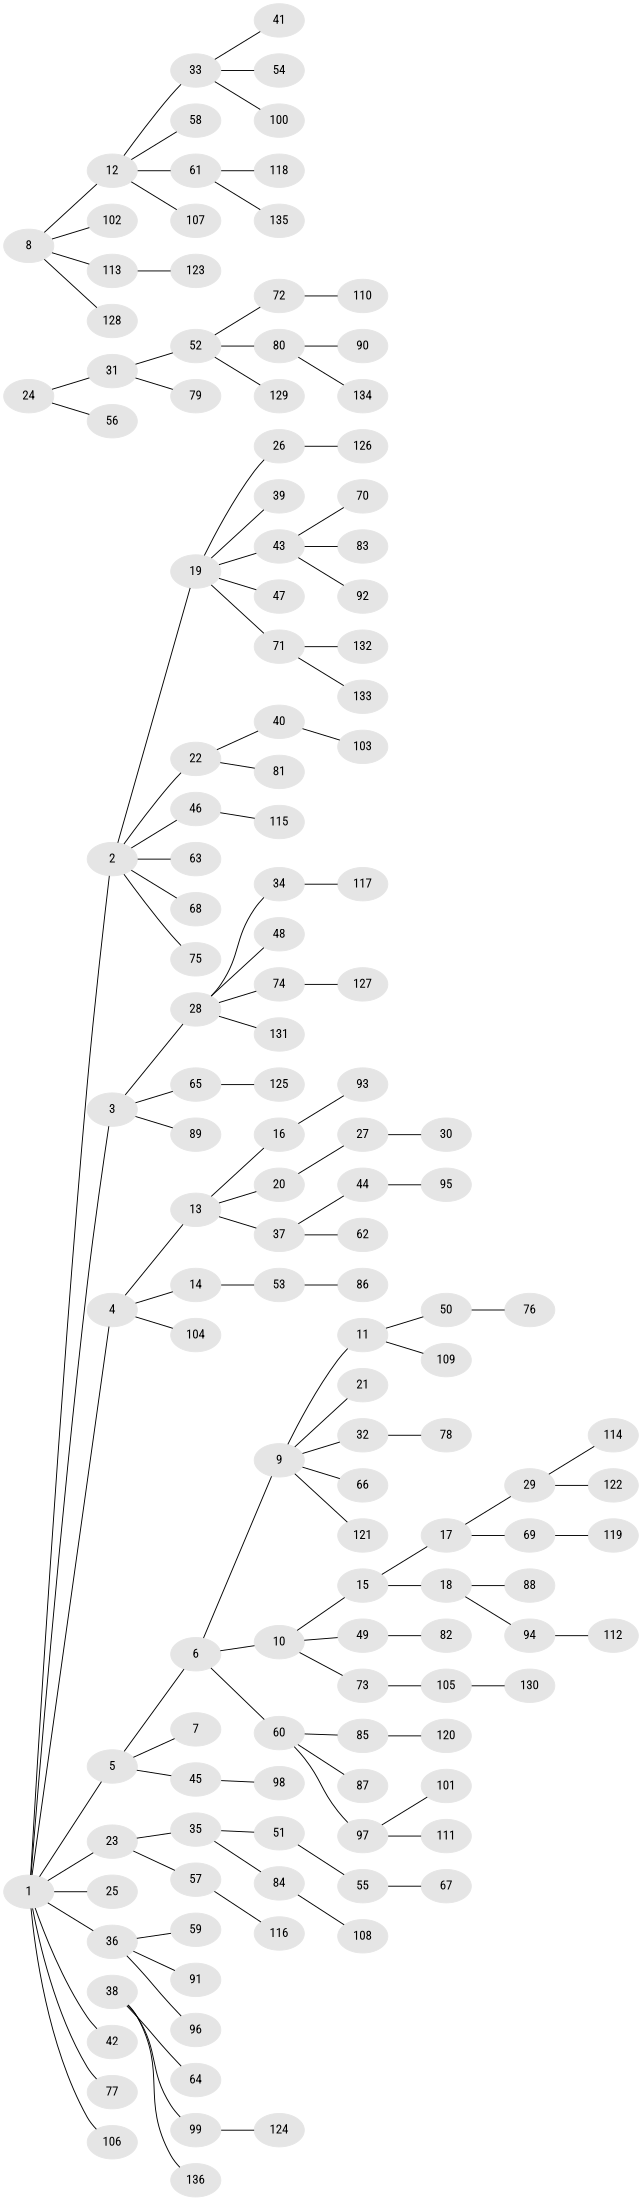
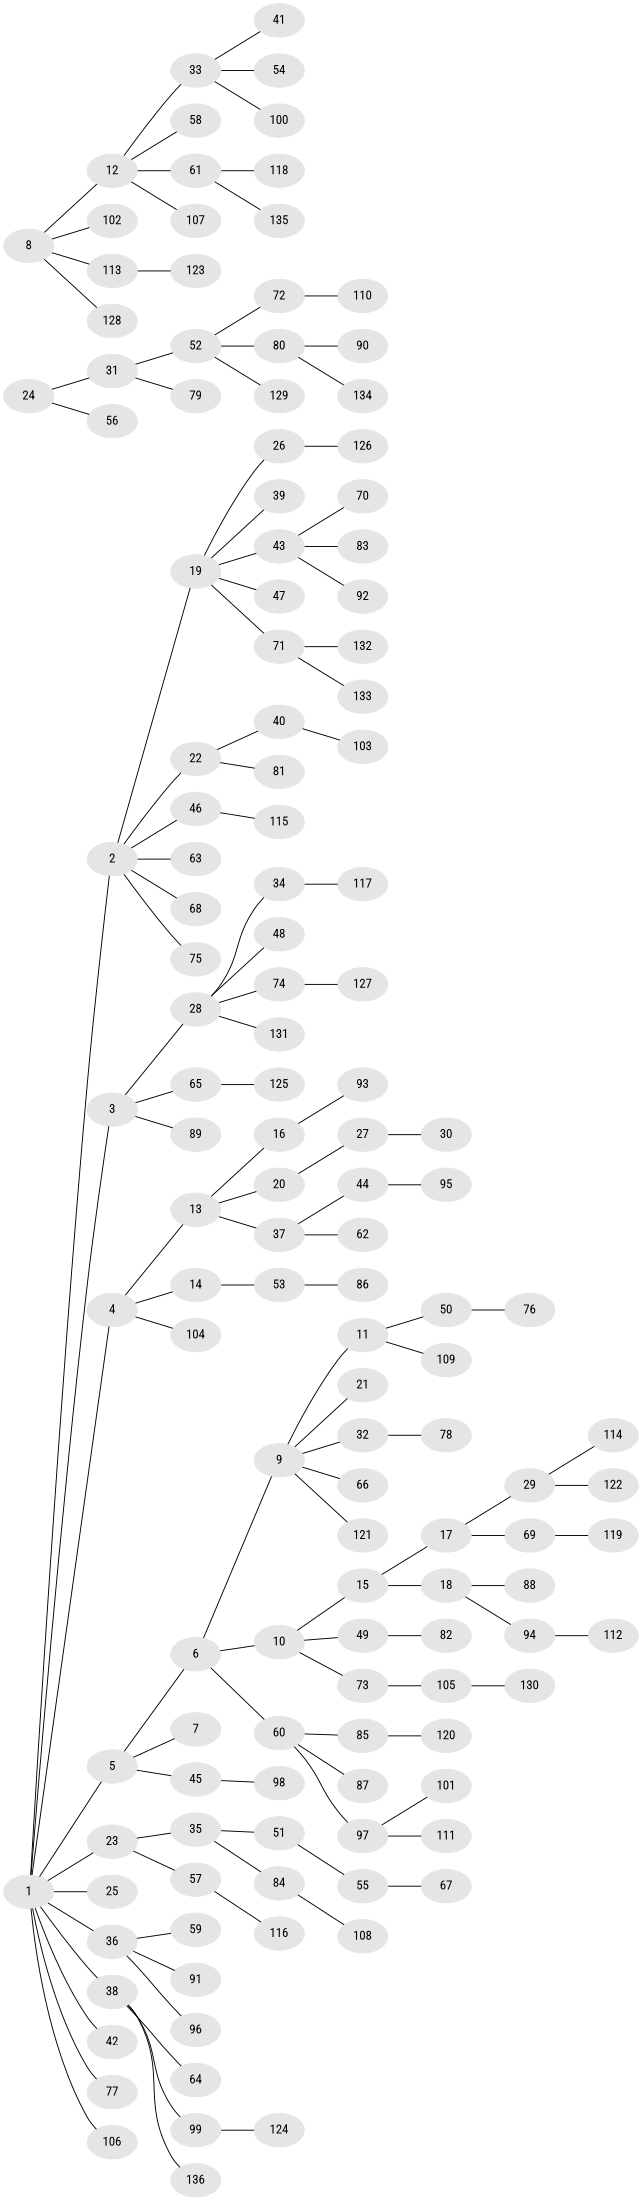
edge "1" -- "38": added
